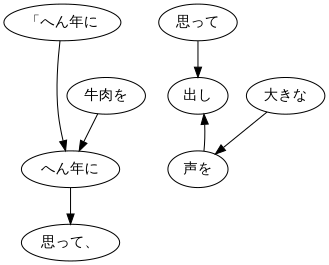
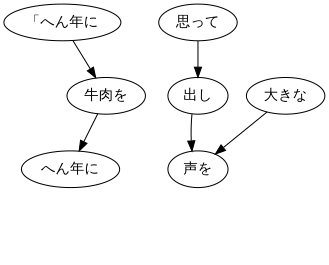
edge "「へん年に" -> "へん年に": now "「へん年に" -> "牛肉を"
edge "声を" -> "出し": reversed
node "思って、": removed
